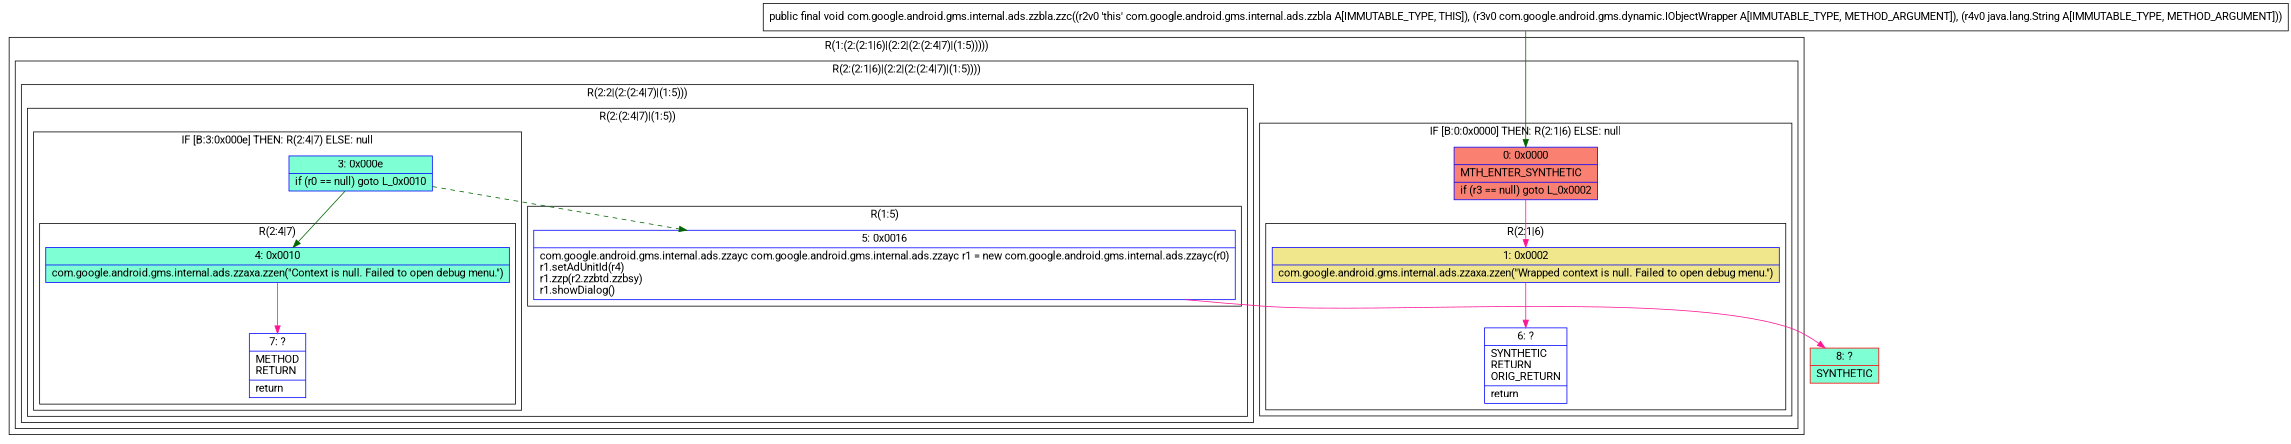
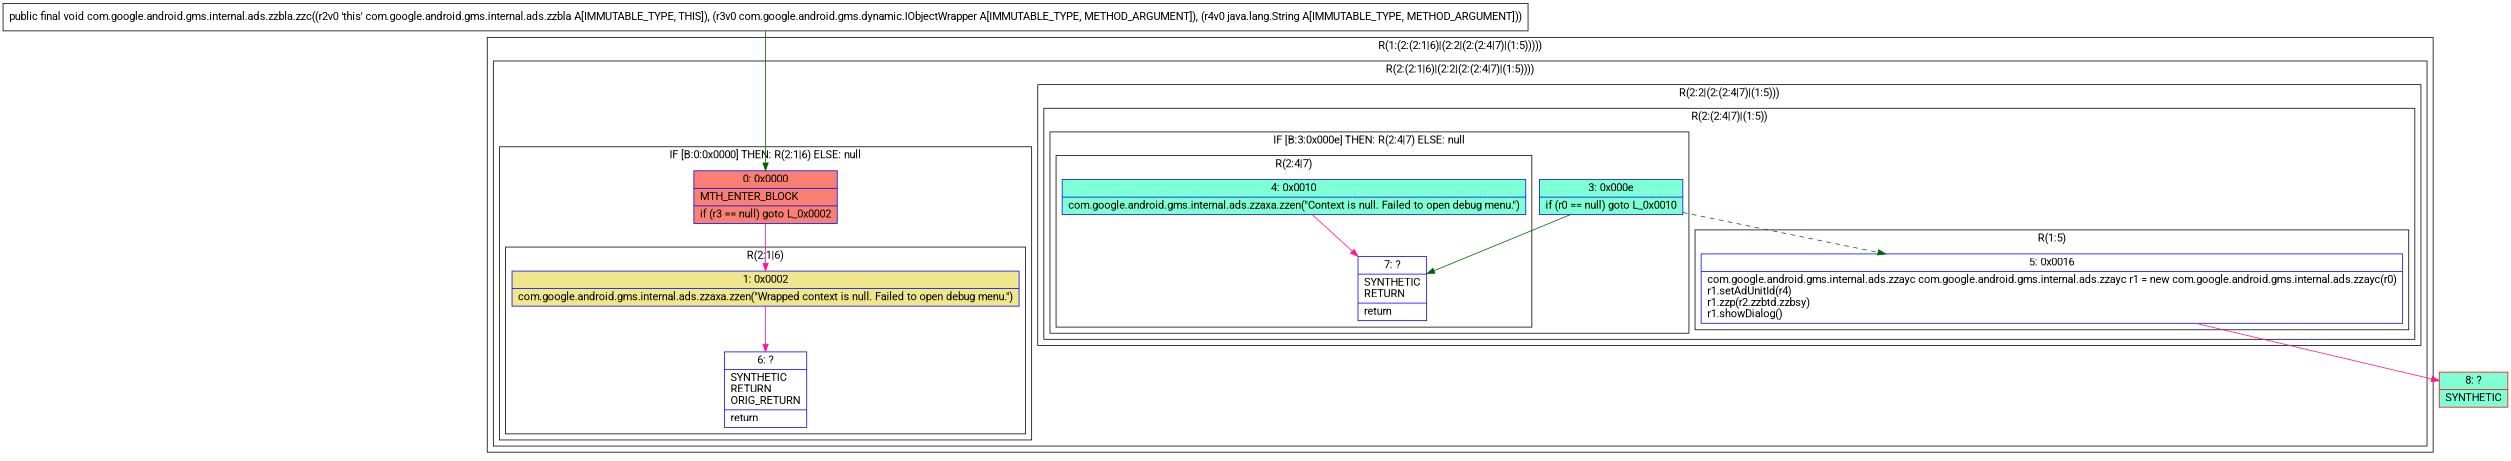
node "0: 0x0000": text "MTH_ENTER_SYNTHETIC" -> "MTH_ENTER_BLOCK"
edge "3: 0x000e" -> "4: 0x0010": now "3: 0x000e" -> "7: ?"
node "7: ?": text "METHOD" -> "SYNTHETIC"
